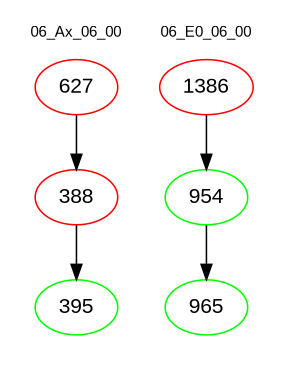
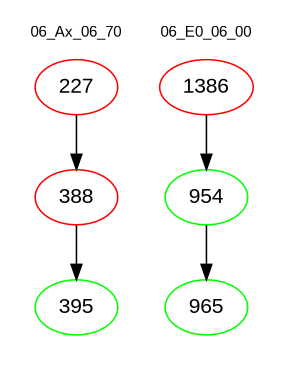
cluster "06_Ax_06_00": label "06_Ax_06_00" -> "06_Ax_06_70"
node "627": label "627" -> "227"
